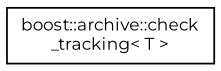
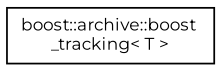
node "boost::archive::check _tracking< T >": label "boost::archive::check _tracking< T >" -> "boost::archive::boost _tracking< T >"
